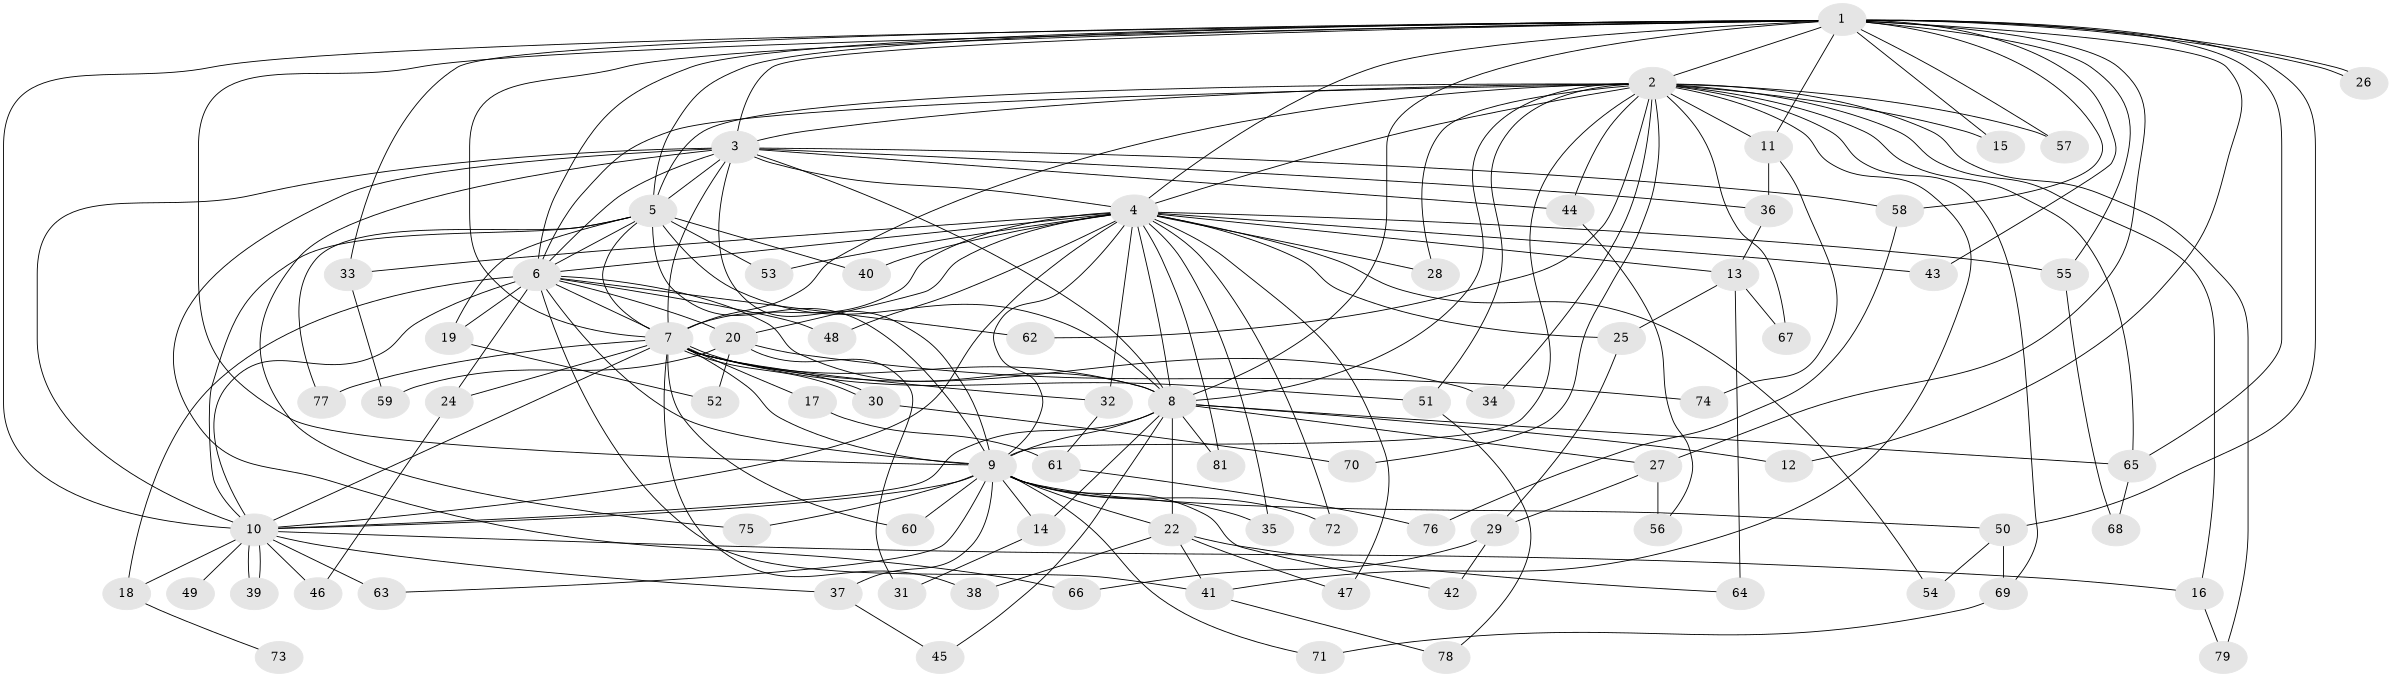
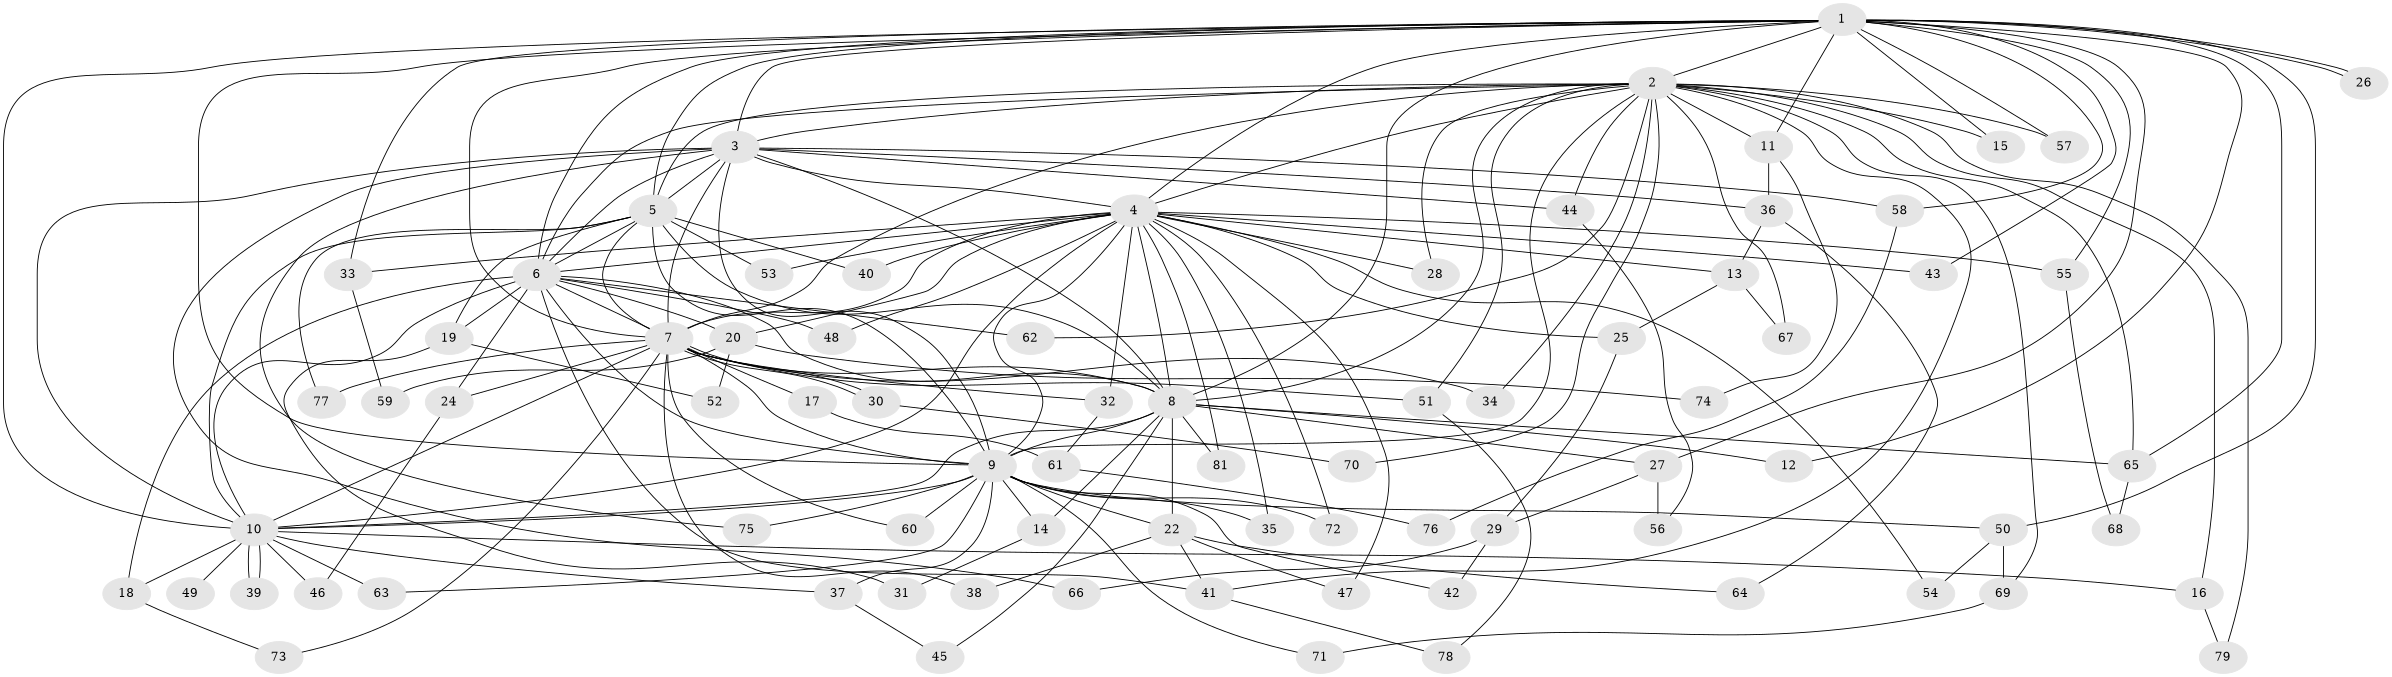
edge "20" -- "31": now "19" -- "31"
edge "13" -- "64": now "36" -- "64"
edge "7" -- "73": added
